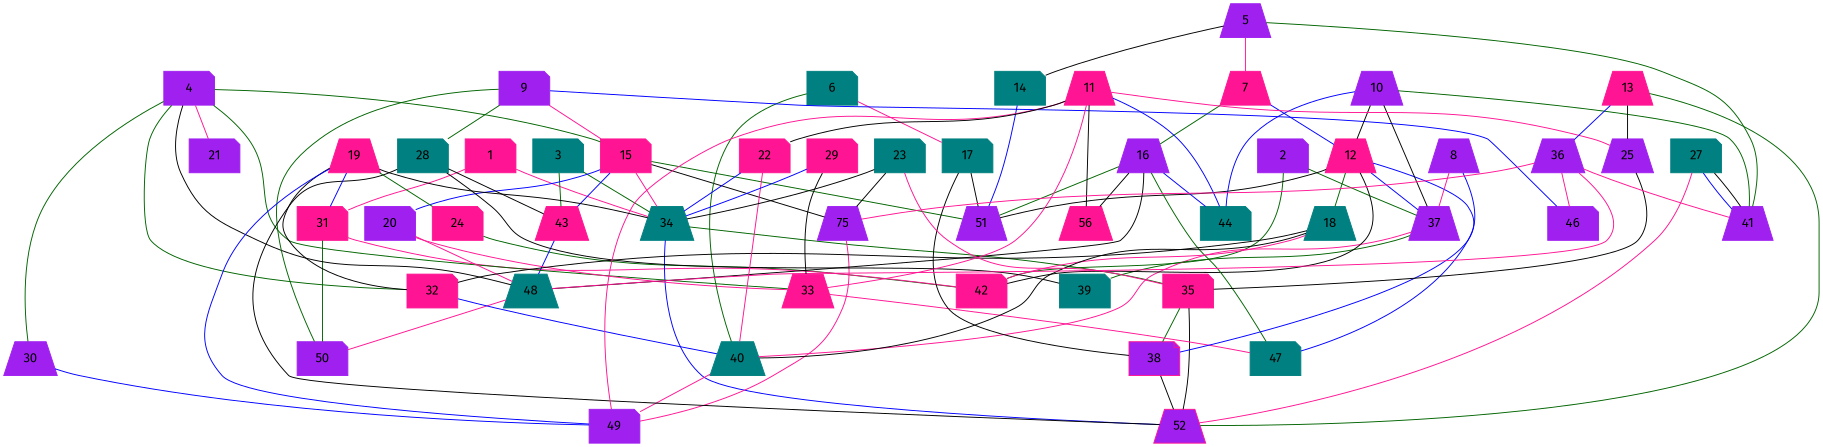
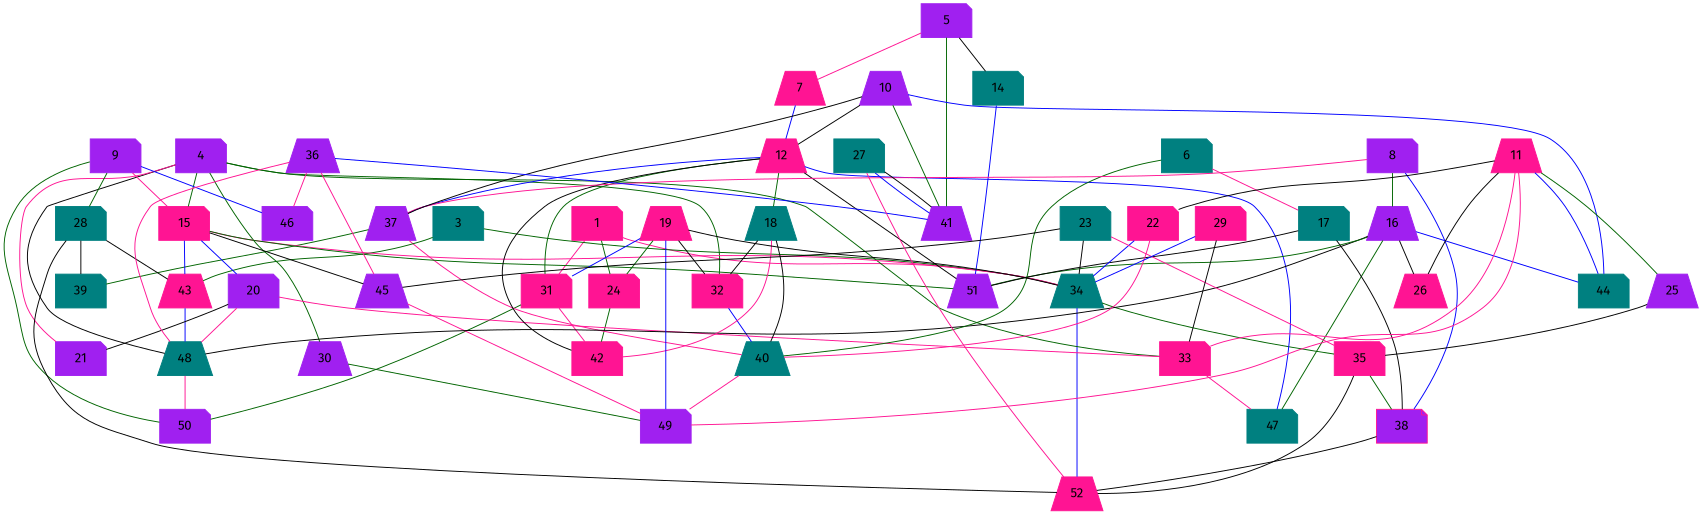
node "5": shape trapezium -> note
node "13": removed
edge "11" -- "25": color deeppink -> darkgreen
edge "7" -- "16": now "8" -- "16"
node "2": removed
node "8": shape trapezium -> note
edge "36" -- "41": color deeppink -> blue
edge "12" -- "31": added
node "75": label "75" -> "45"
node "56": label "56" -> "26"
edge "1" -- "24": added
node "33": shape trapezium -> note
edge "20" -- "21": added
edge "30" -- "49": color blue -> darkgreen
node "52": fillcolor purple -> deeppink
